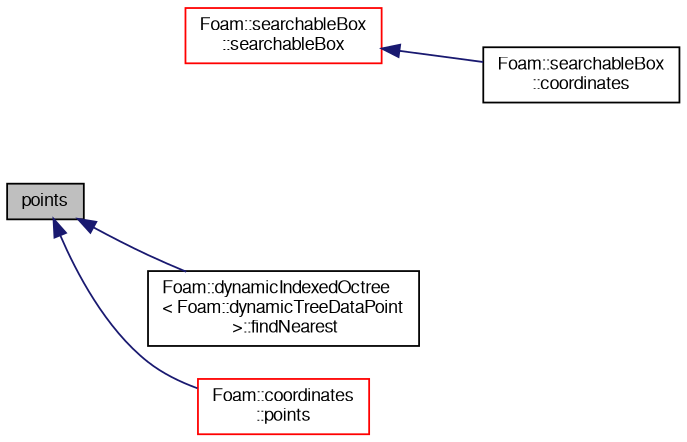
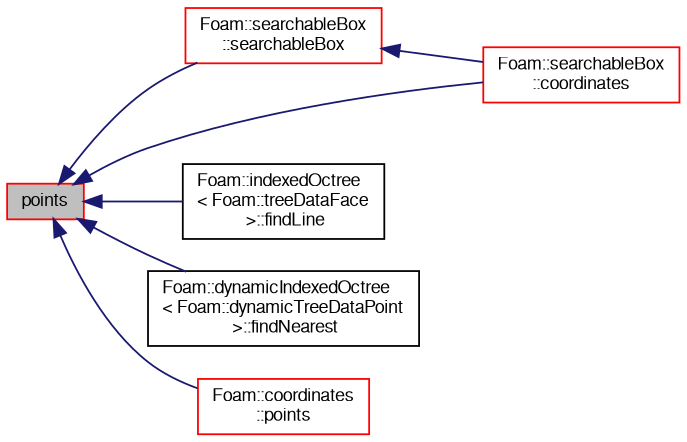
node "Foam::searchableBox ::coordinates": color black -> red
edge "Foam::searchableBox ::searchableBox" -> "points": added
edge "Foam::searchableBox ::coordinates" -> "points": added
node "points": color black -> red
node "Foam::indexedOctree < Foam::treeDataFace >::findLine": added
